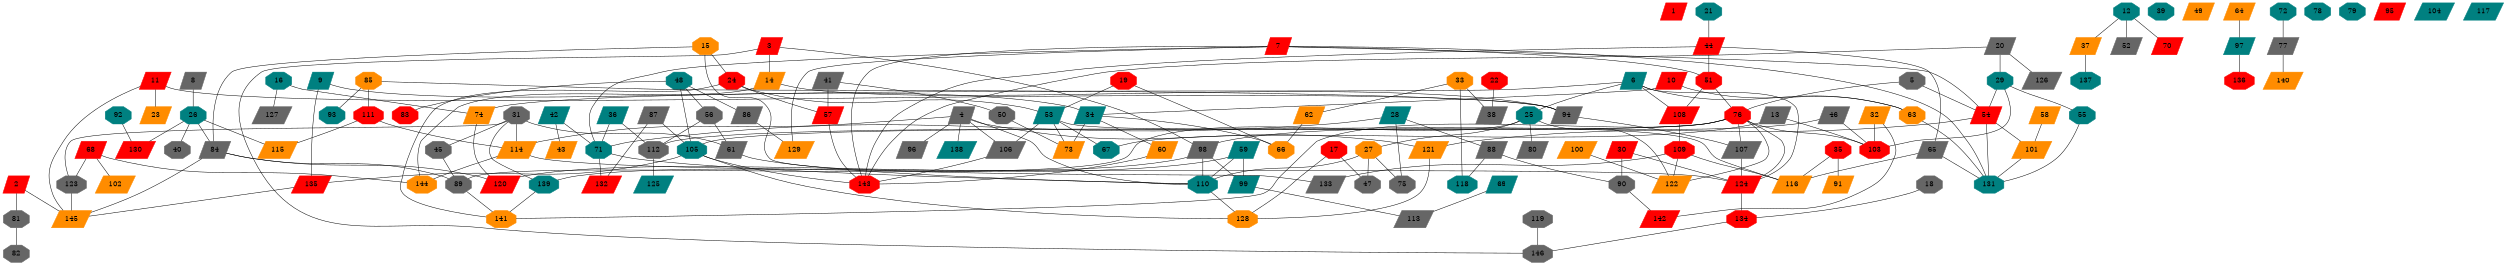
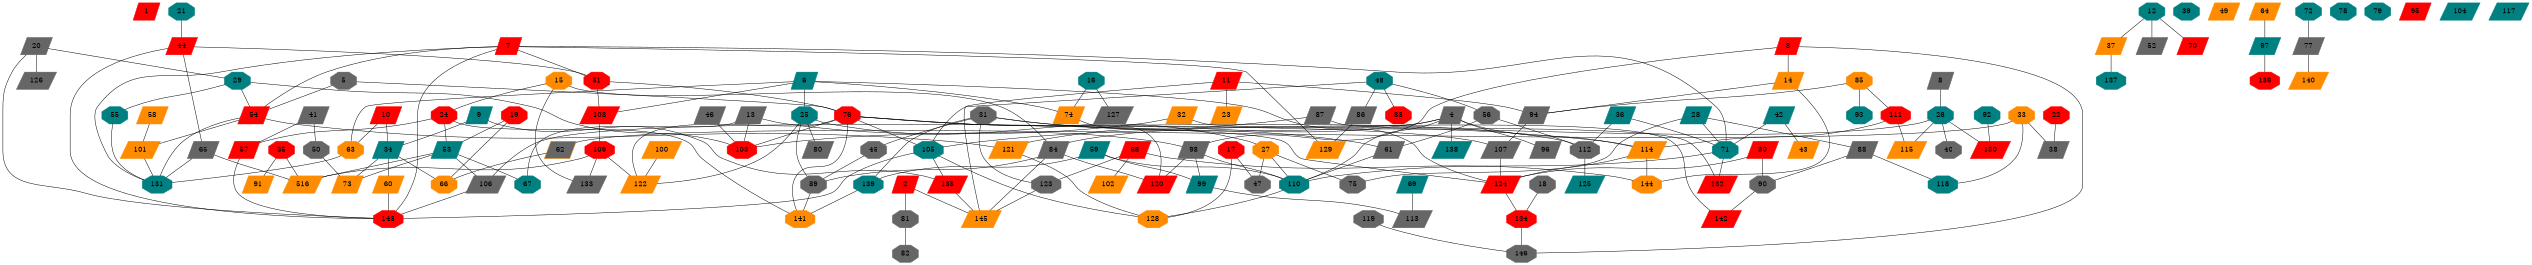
node "62": fillcolor darkorange -> gray40
edge "46" -- "98": now "13" -- "98"
node "116": label "116" -> "516"
